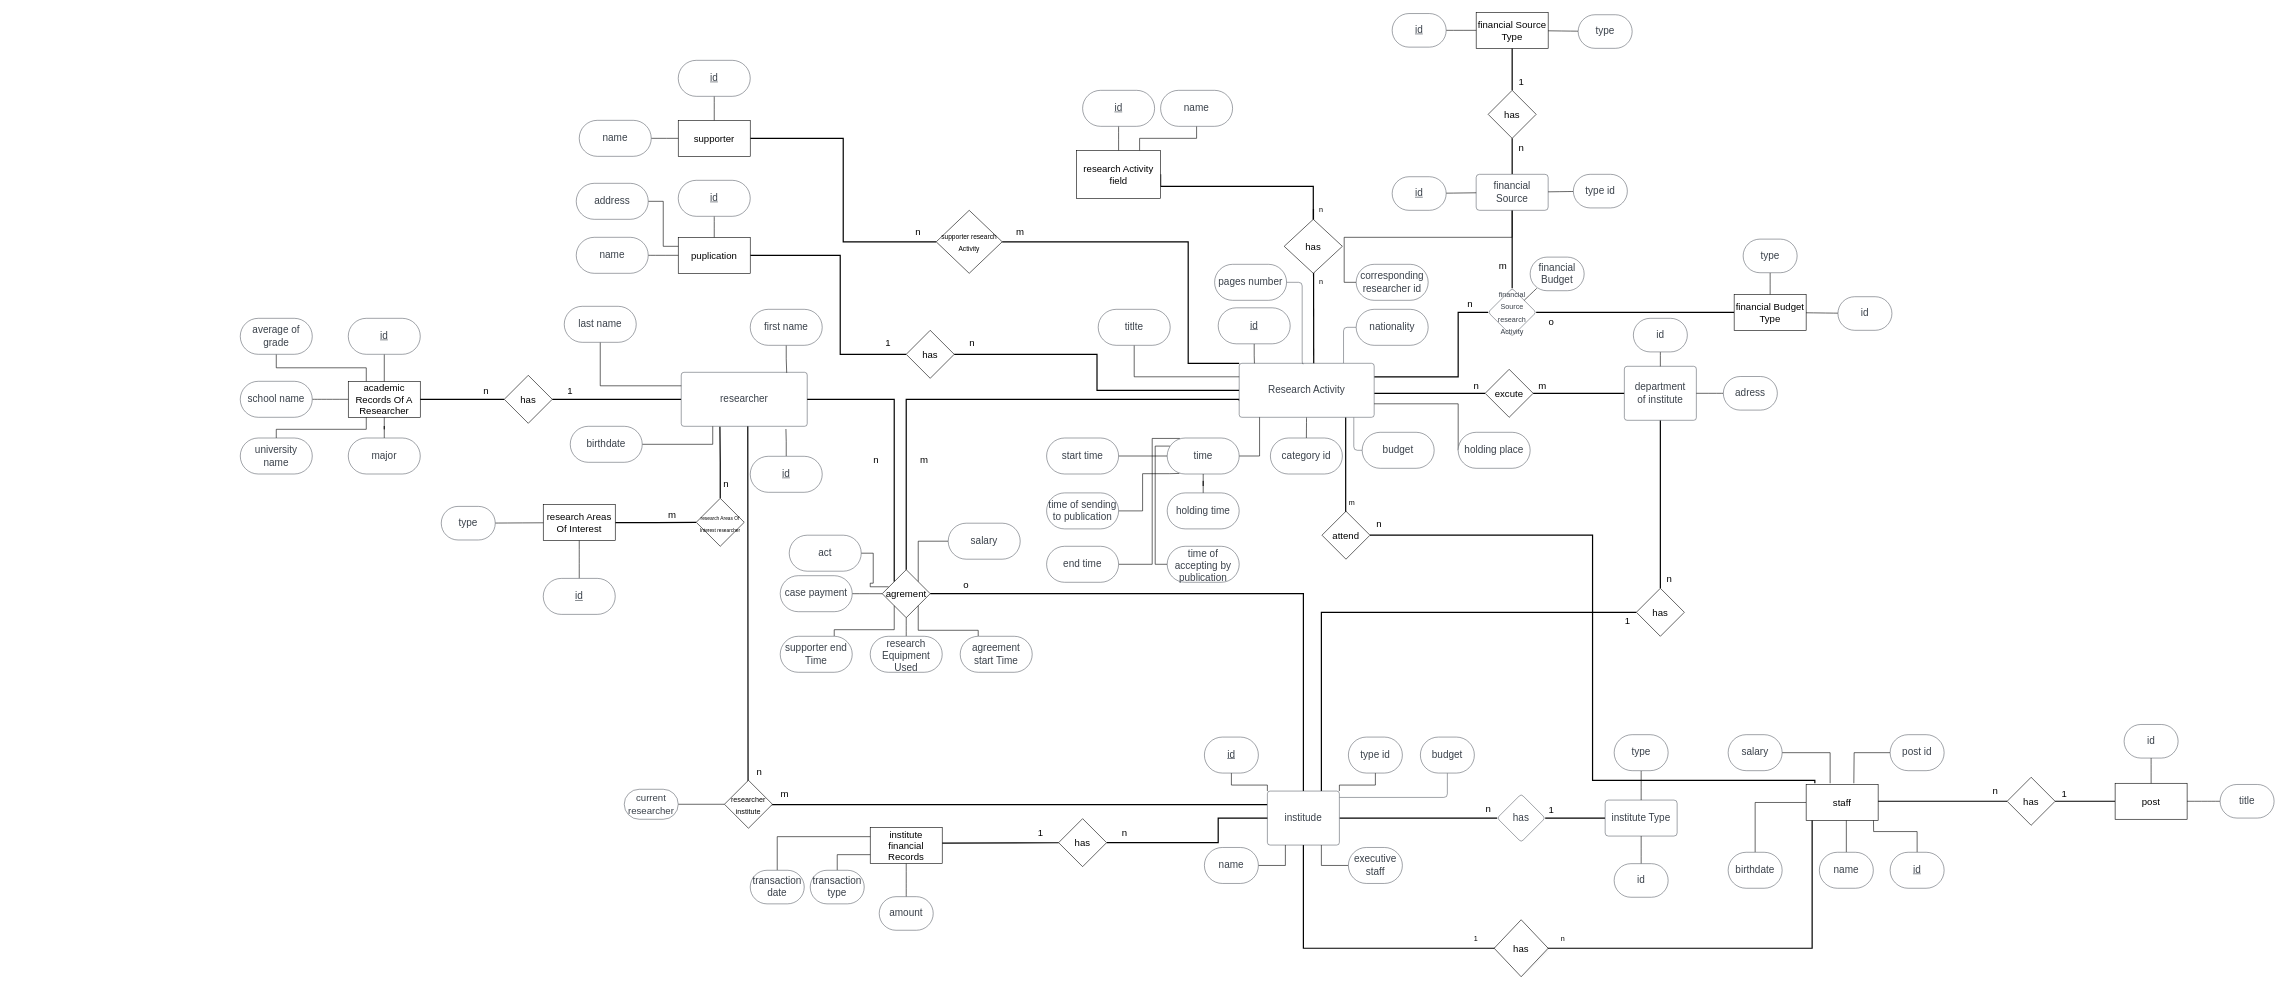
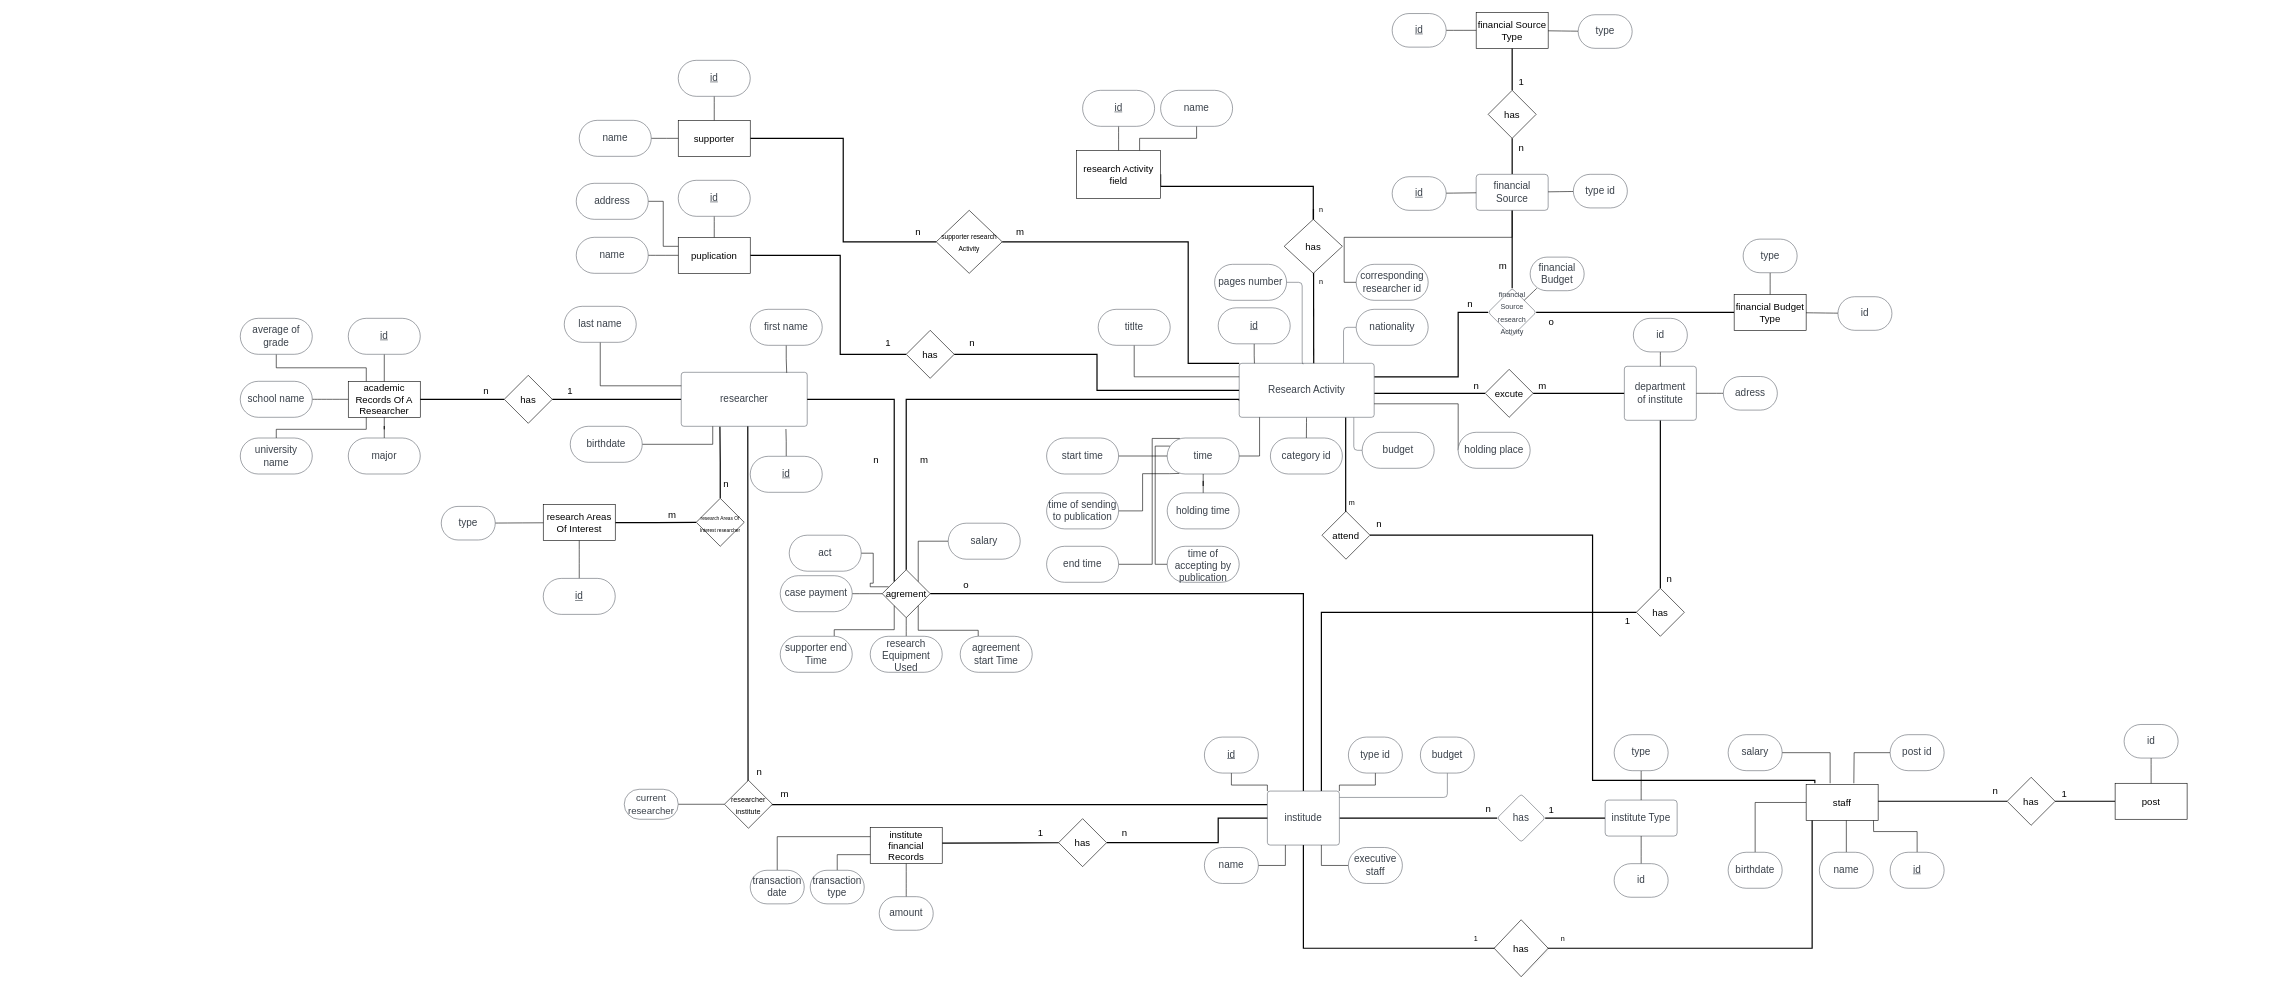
edge "post" -- "title": removed
node "title": removed
